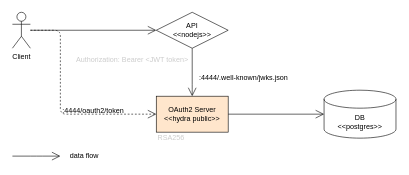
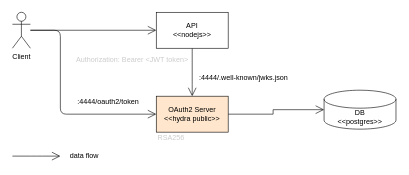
node "API <<nodejs>>": shape diamond -> rectangle
node ":4444/oauth2/token": moved (93, 111) -> (108, 102)
edge "Client" -> "OAuth2 Server <<hydra public>>": style dashed -> solid
node "DB <<postgres>>": size 72x48 -> 72x39
